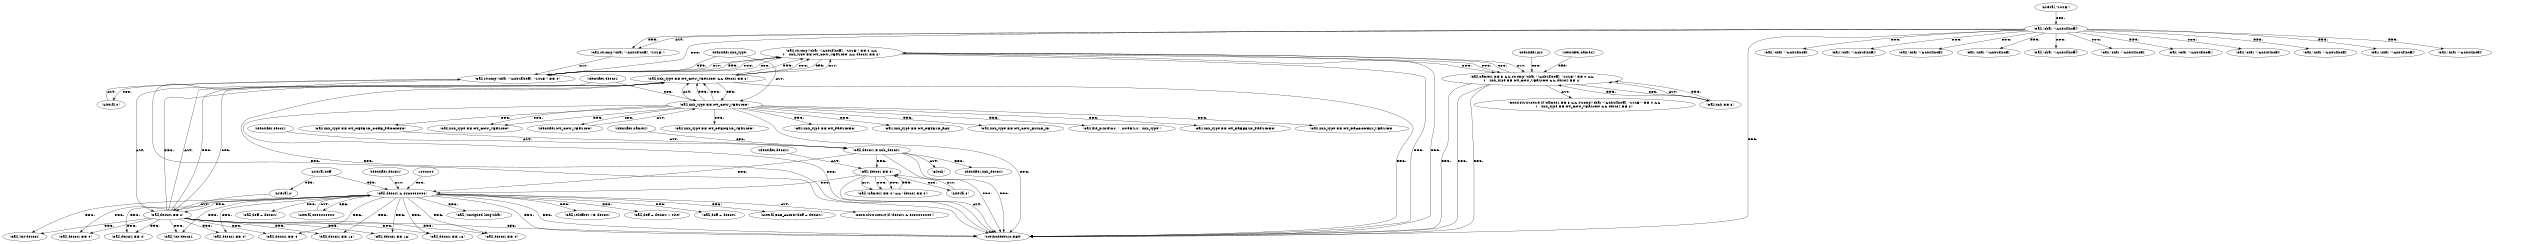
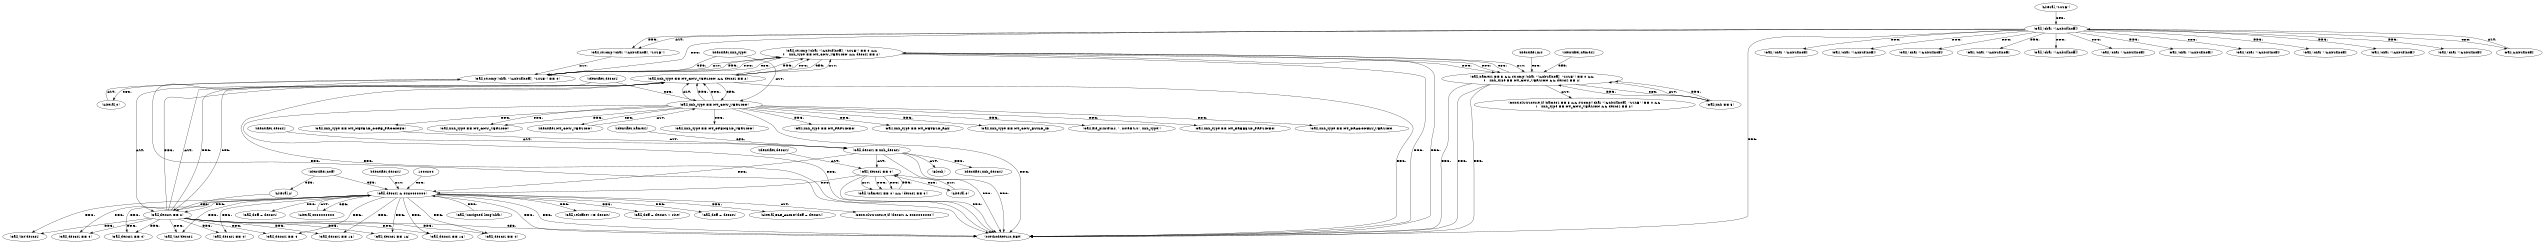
node "(Call,&nbuf[noff])": added
edge "(Call,descsz = xnh_descsz)" -> "(Call,descsz == 0)": label "DDG: " -> "AST: "
node "(Literal,noff)": label "(Literal,noff)" -> "(Identifier,noff)"
edge "(Literal,2)" -> "(Call,descsz == 2)": label "AST: " -> "CFG: "
edge "(Call,descsz & 0x80000000)" -> "(Call,(unsigned long)char)": reversed
edge "(Call,descsz == 0)" -> "(MethodReturn,RET)": label "AST: " -> "DDG: "
